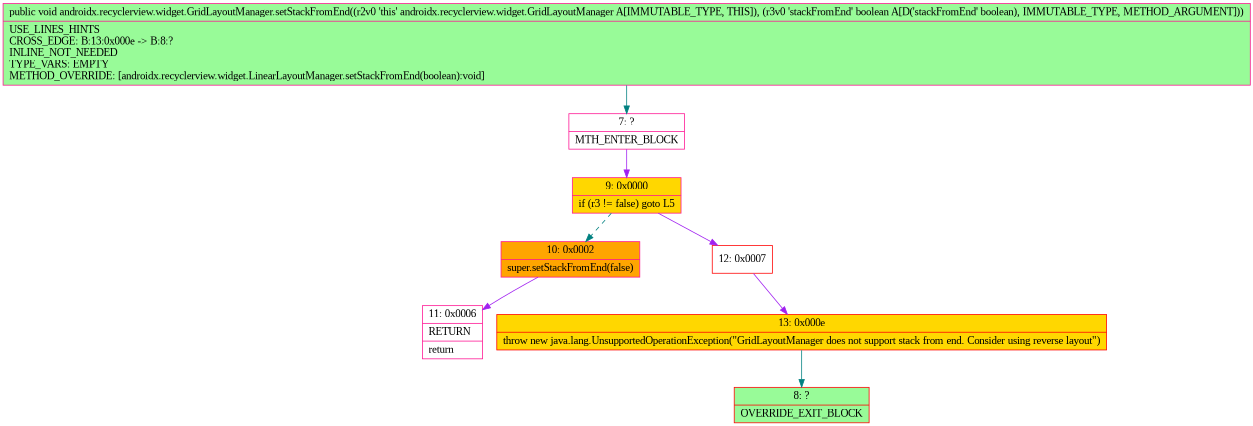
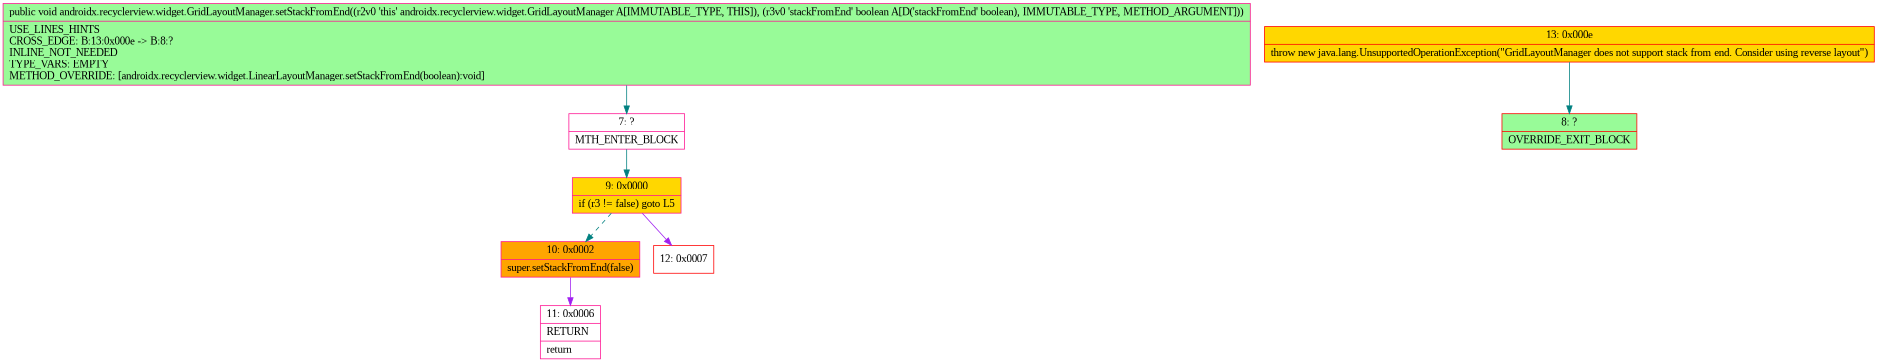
edge "7: ?" -> "9: 0x0000": color purple -> teal
edge "12: 0x0007" -> "13: 0x000e": removed
